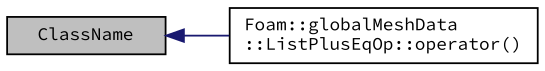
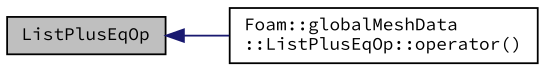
node "ClassName": label "ClassName" -> "ListPlusEqOp"
